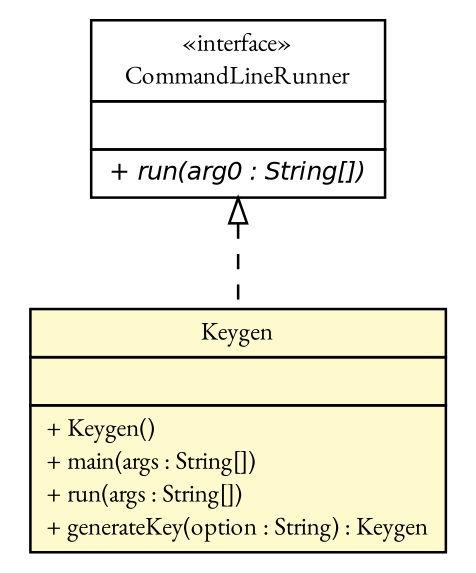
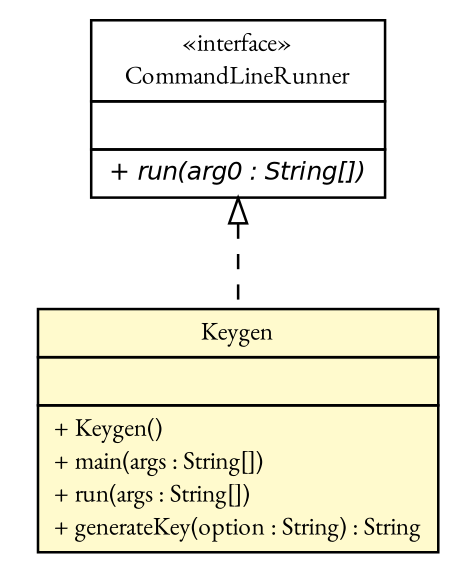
node "Keygen": text "+ generateKey(option : String) : Keygen" -> "+ generateKey(option : String) : String"
